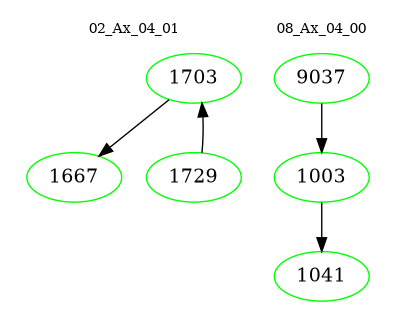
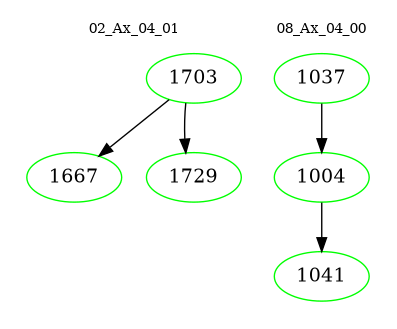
node "9037": label "9037" -> "1037"
edge "1729" -> "1703": reversed
node "1003": label "1003" -> "1004"
